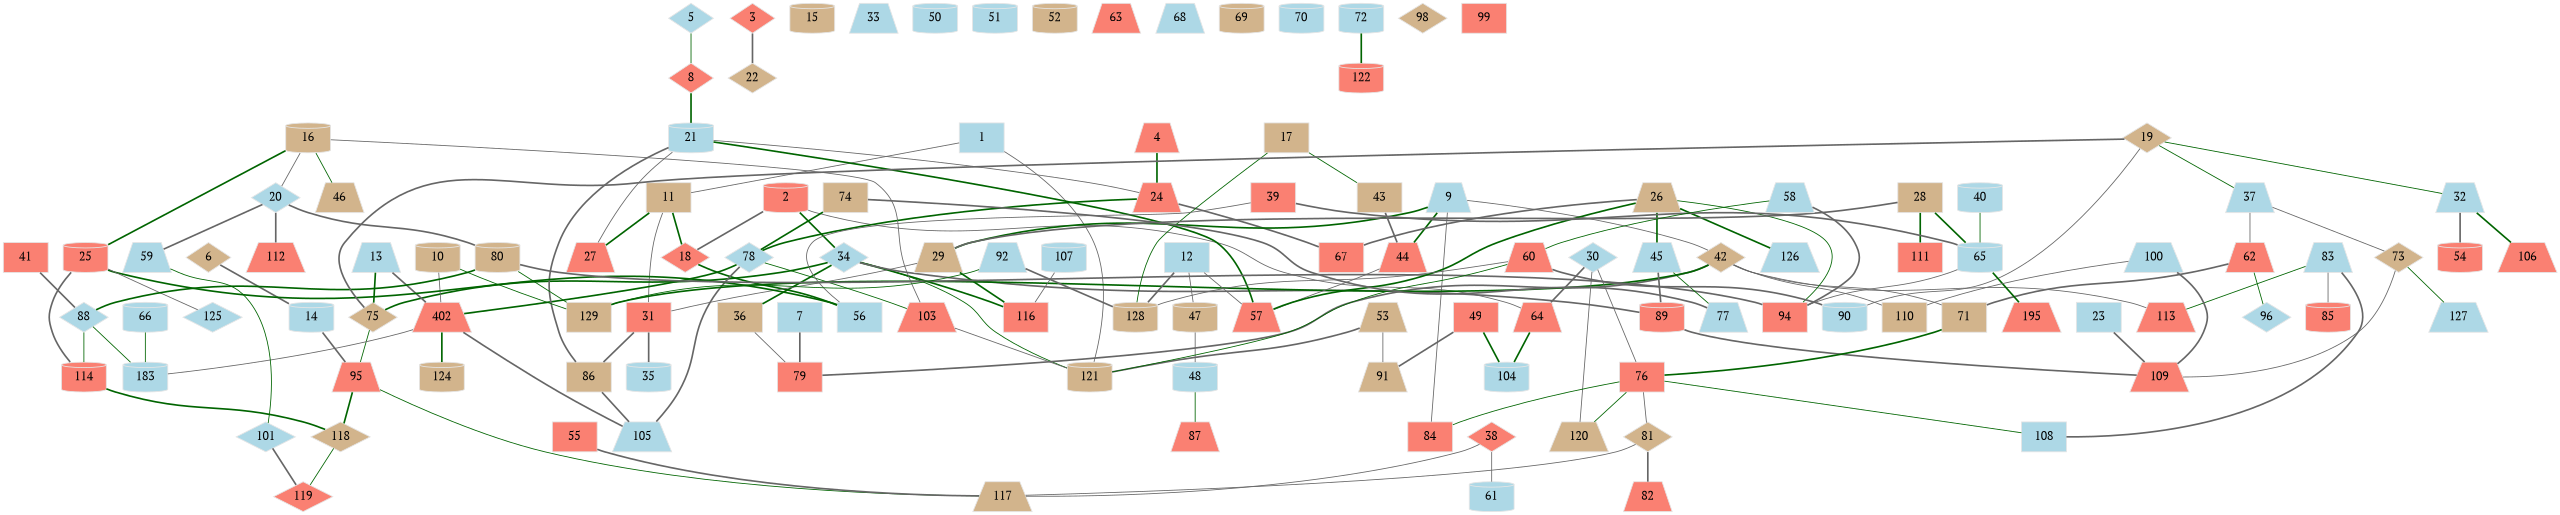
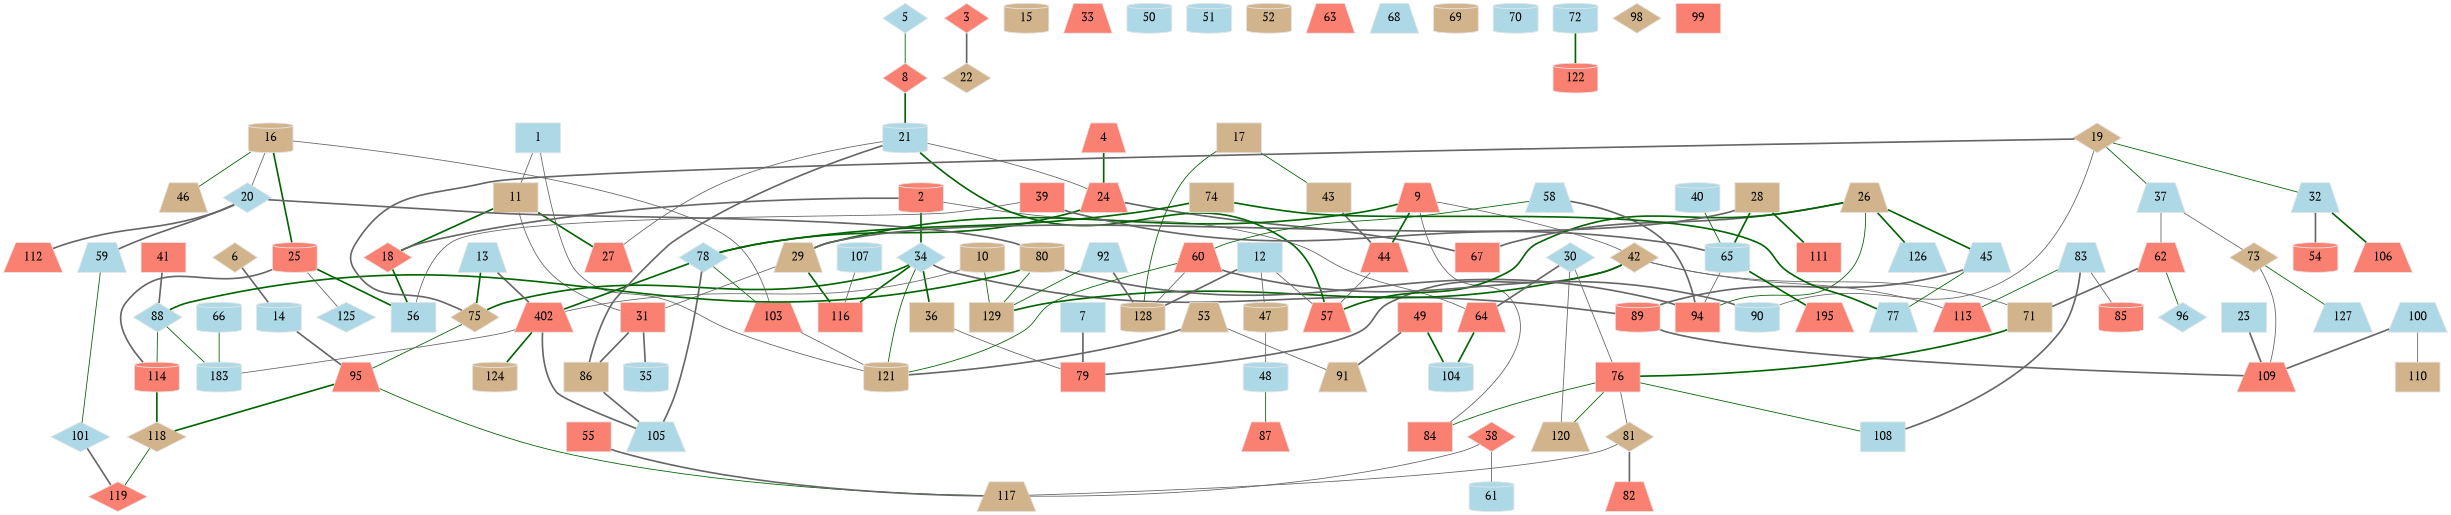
node "33": fillcolor lightblue -> salmon
node "9": fillcolor lightblue -> salmon
edge "74" -- "77": color gray40 -> darkgreen
edge "42" -- "110": removed
